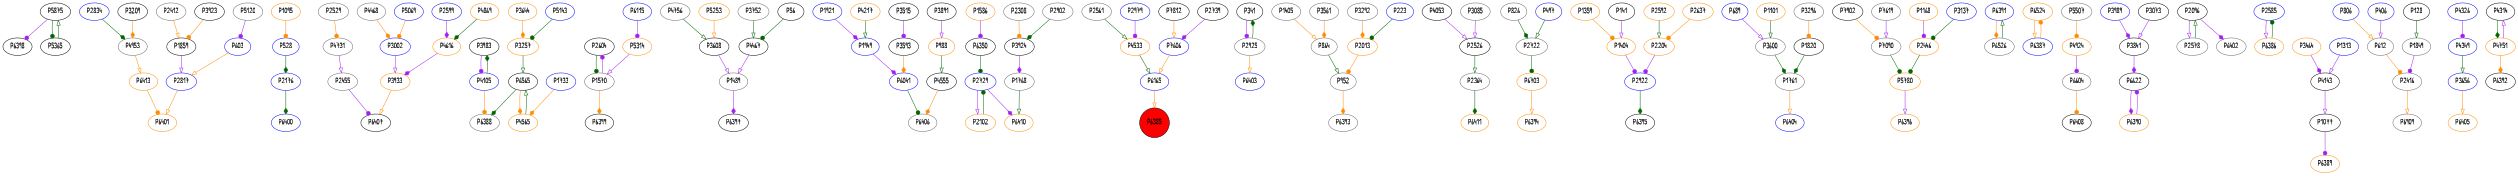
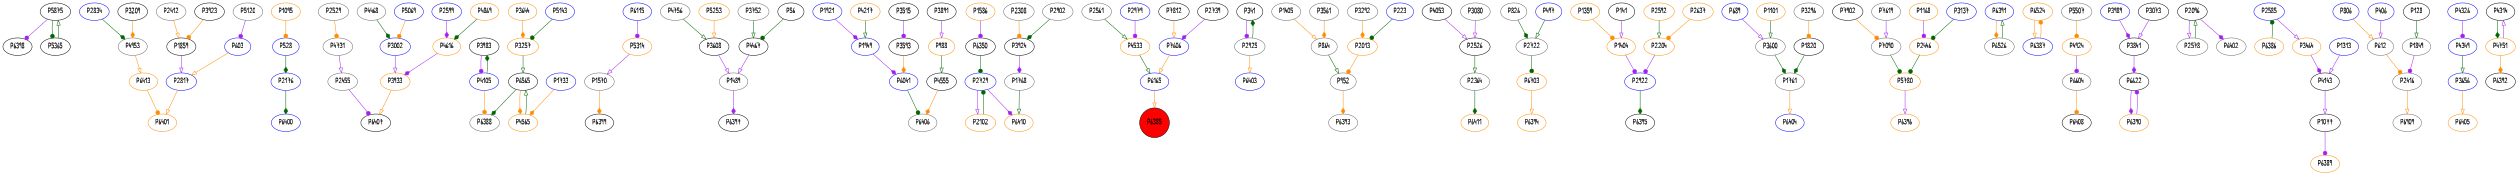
node "P3085": label "P3085" -> "P3080"
edge "P4468" -> "P3002": color darkorange -> darkgreen
edge "P2585" -> "P6386": now "P2585" -> "P3464"
node "P2604": removed
